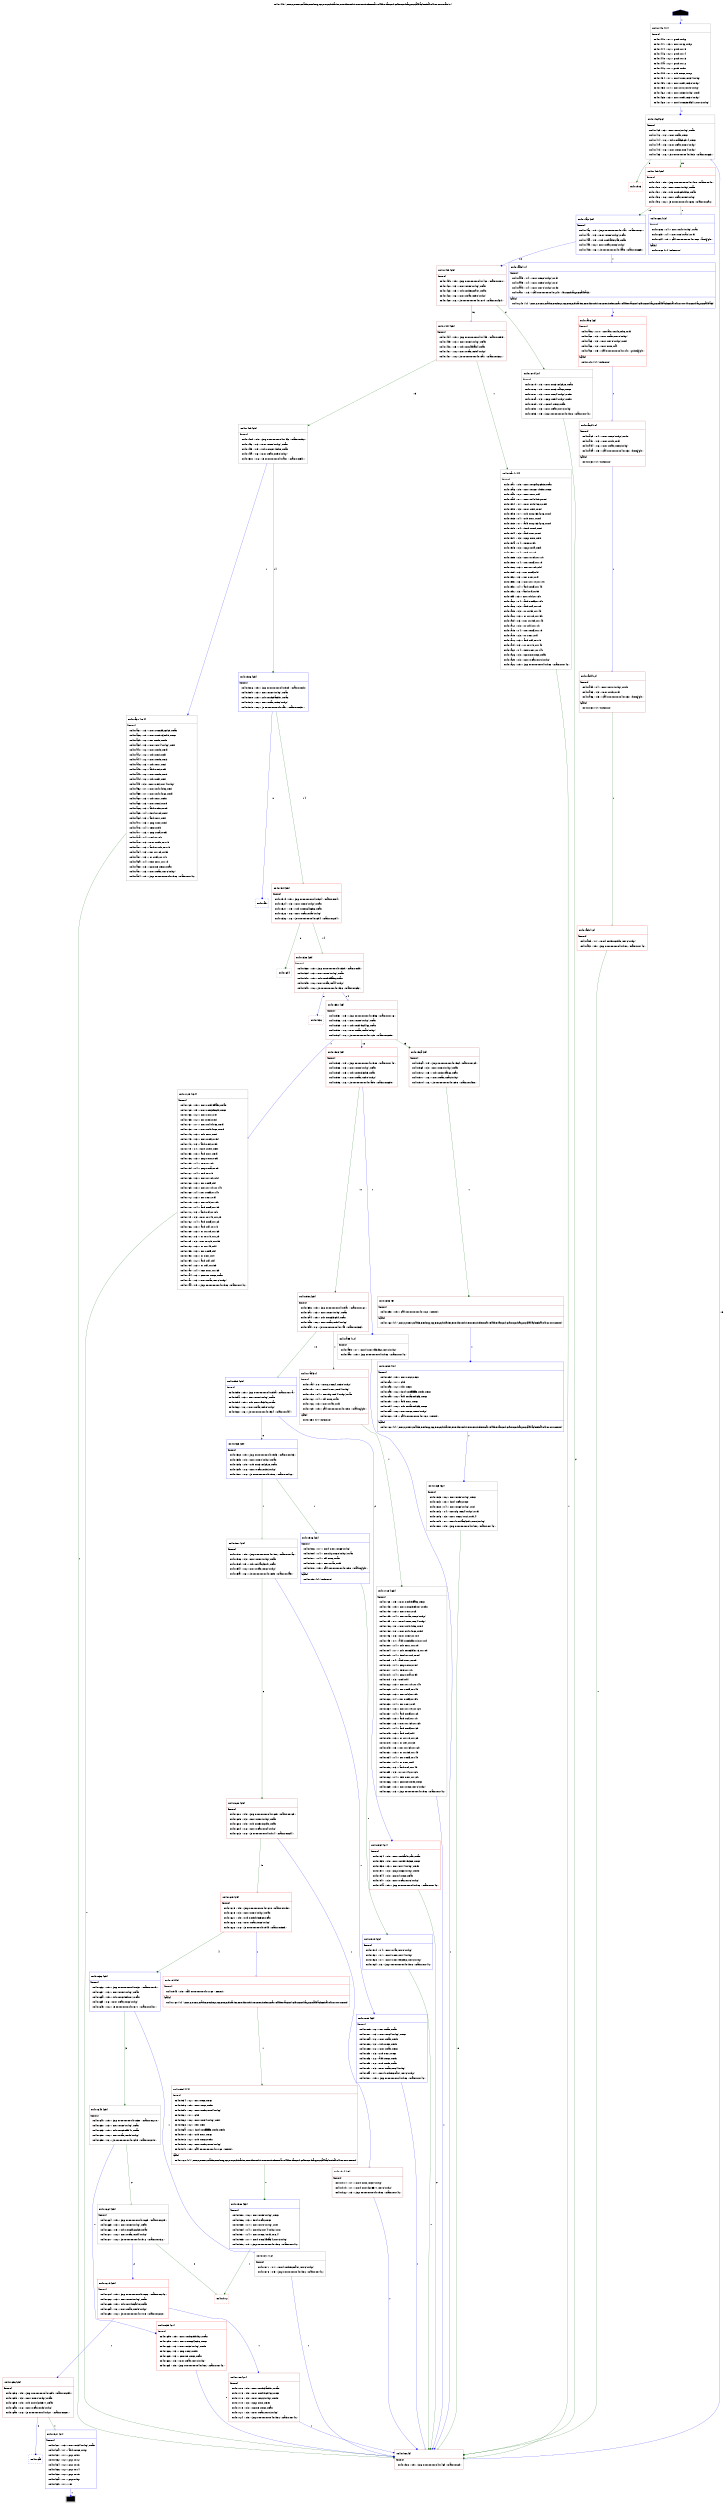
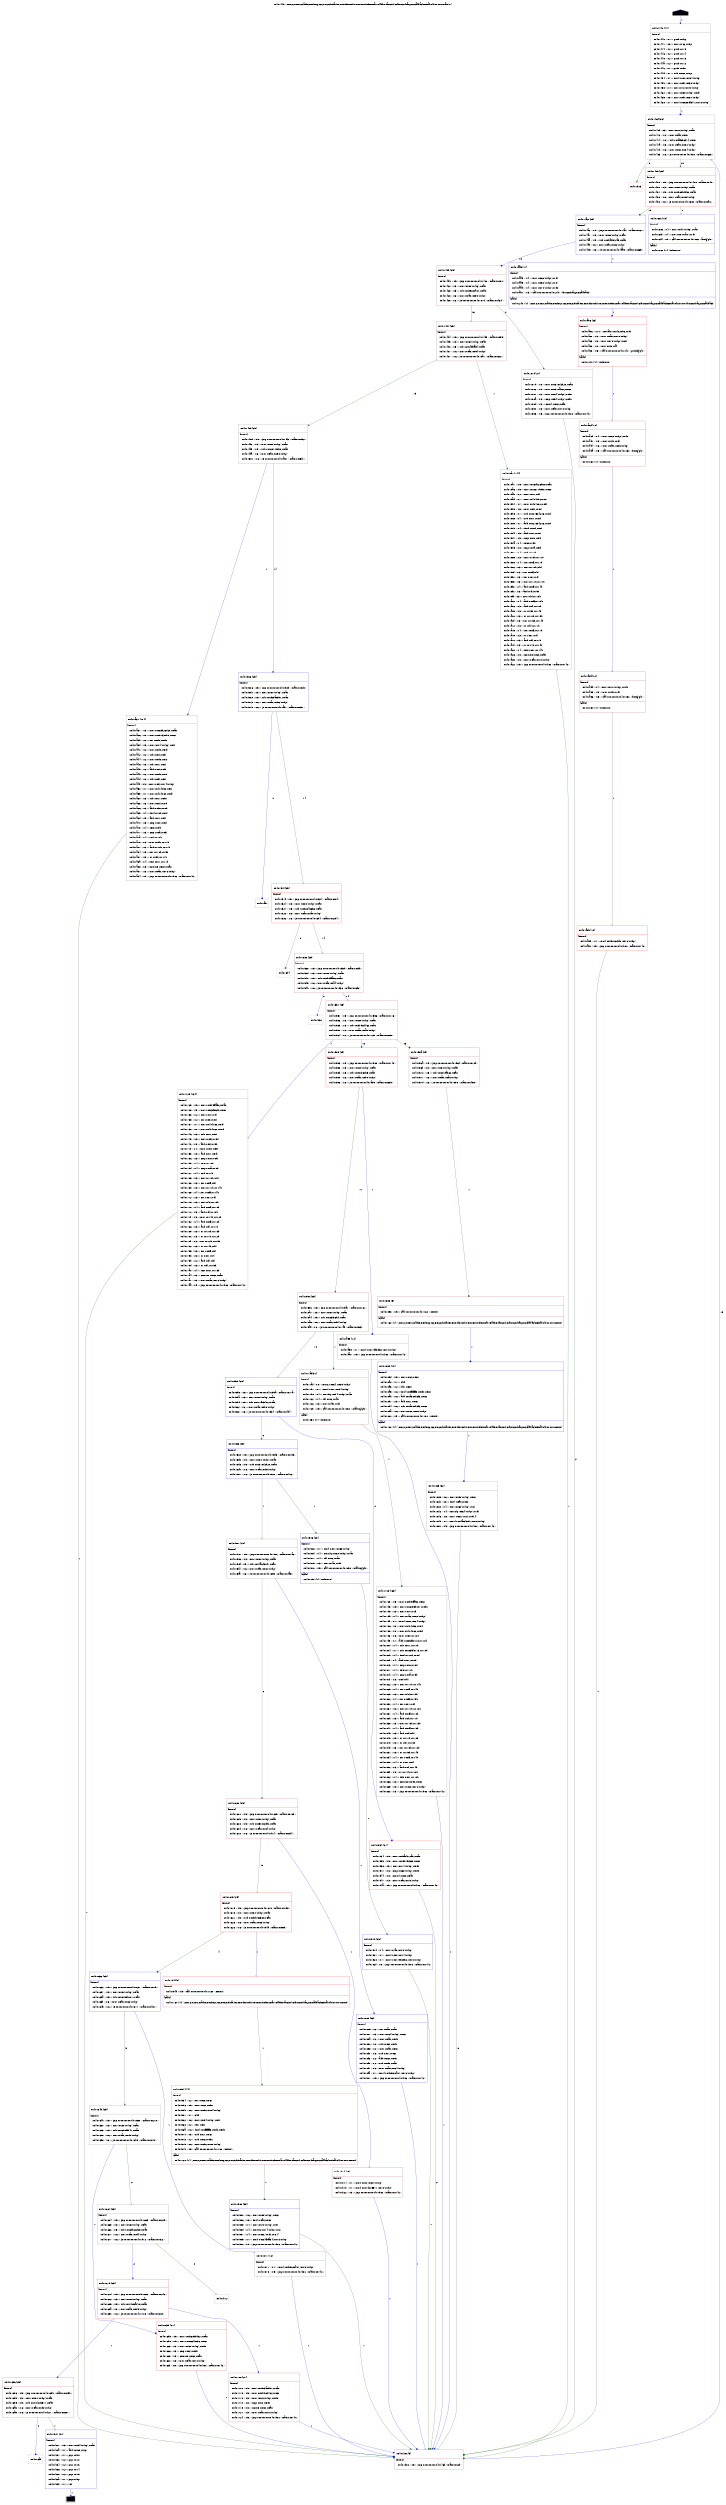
edge "0x401980 [33]" -> "0x401b72": now "0x401980 [33]" -> "0x401b8c [5]"
